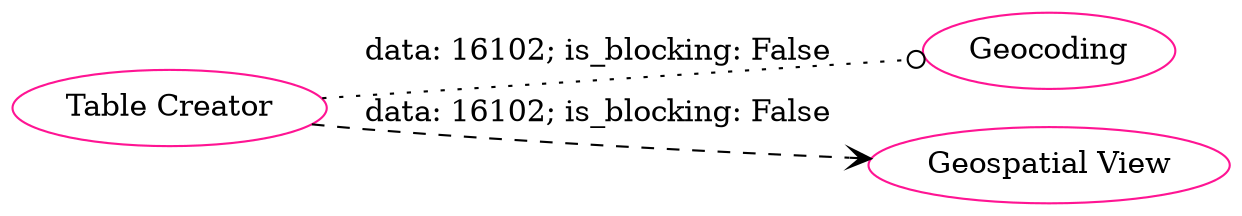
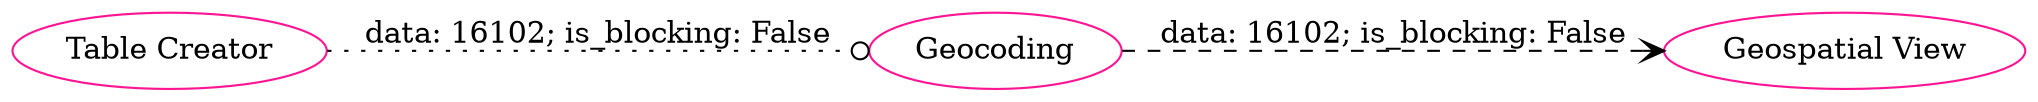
edge "Table Creator" -> "Geospatial View": now "Geocoding" -> "Geospatial View"
